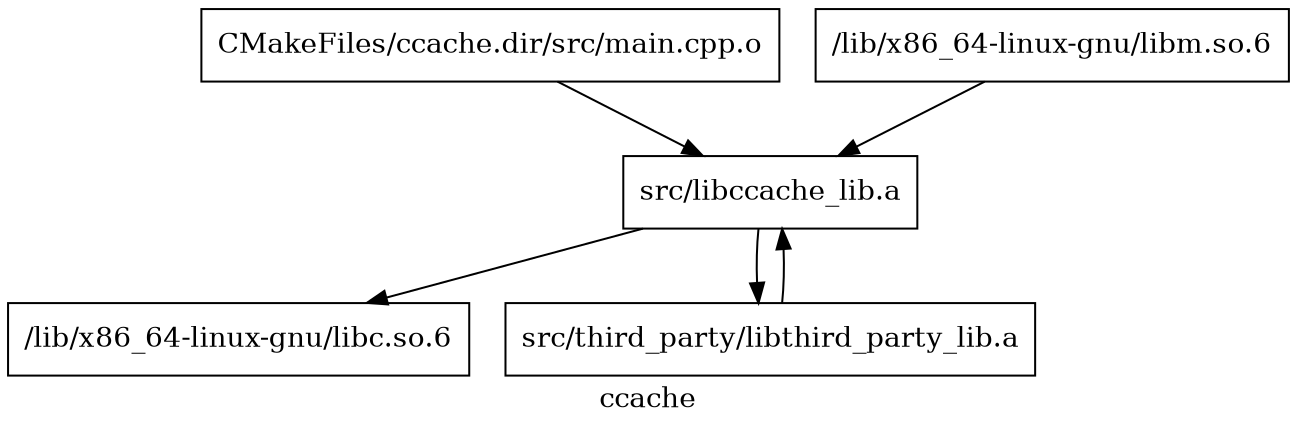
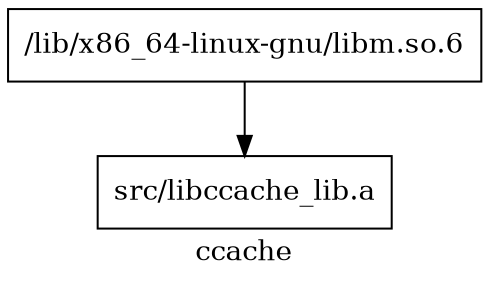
node "CMakeFiles/ccache.dir/src/main.cpp.o": removed
node "/lib/x86_64-linux-gnu/libc.so.6": removed
node "src/third_party/libthird_party_lib.a": removed
